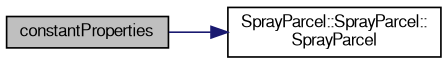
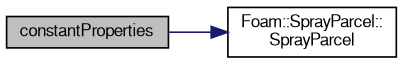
node "SprayParcel::SprayParcel:: SprayParcel": label "SprayParcel::SprayParcel:: SprayParcel" -> "Foam::SprayParcel:: SprayParcel"
